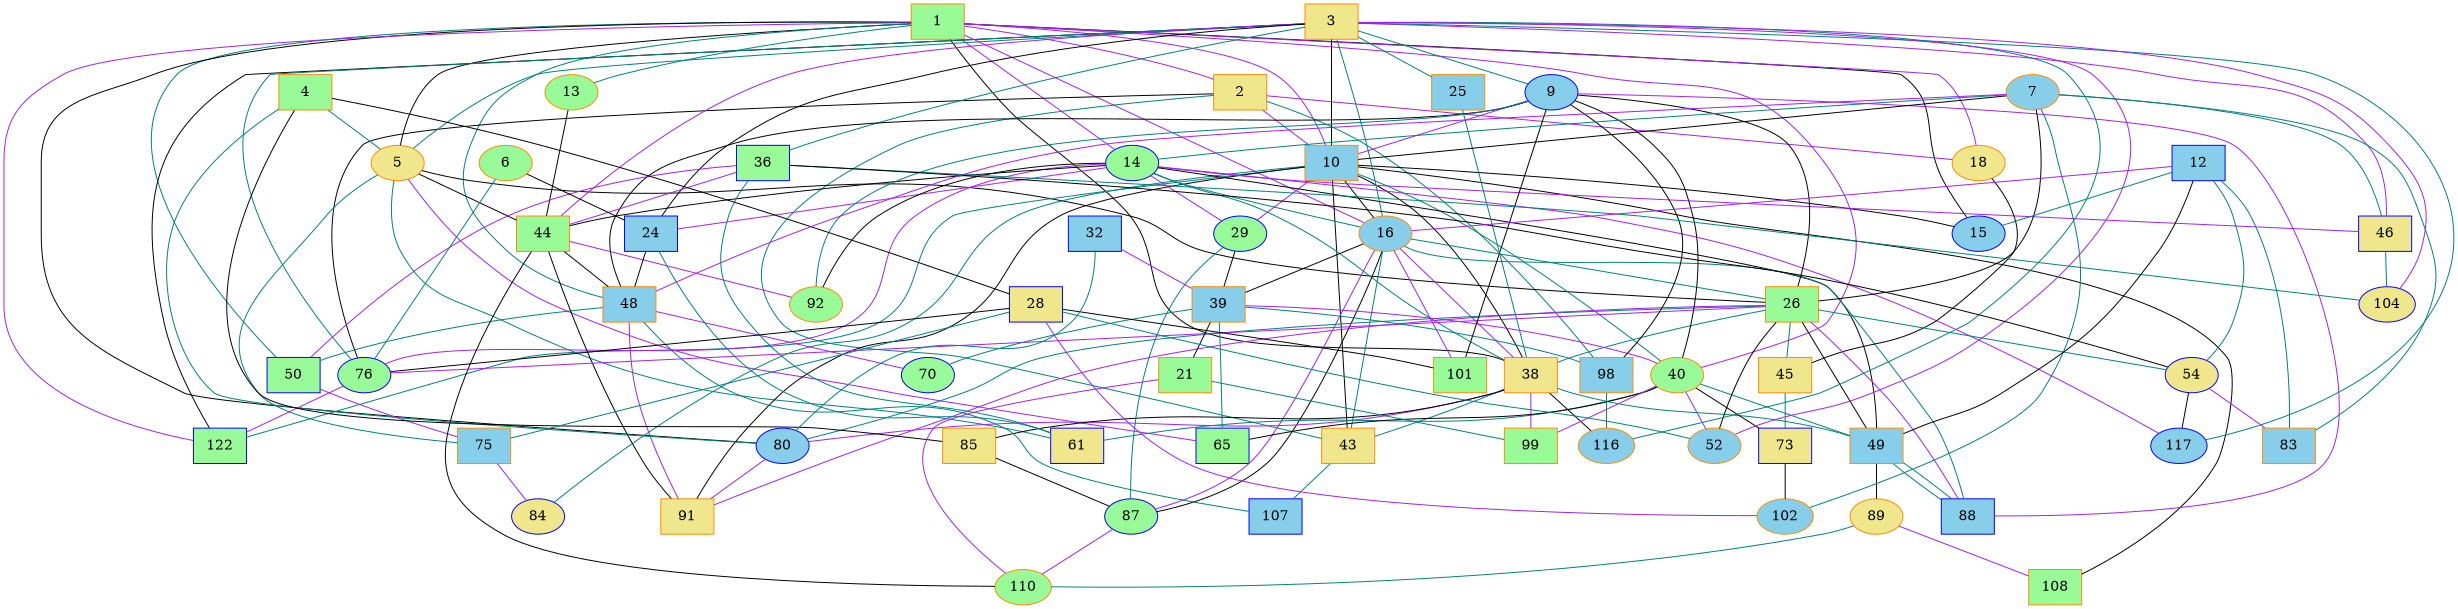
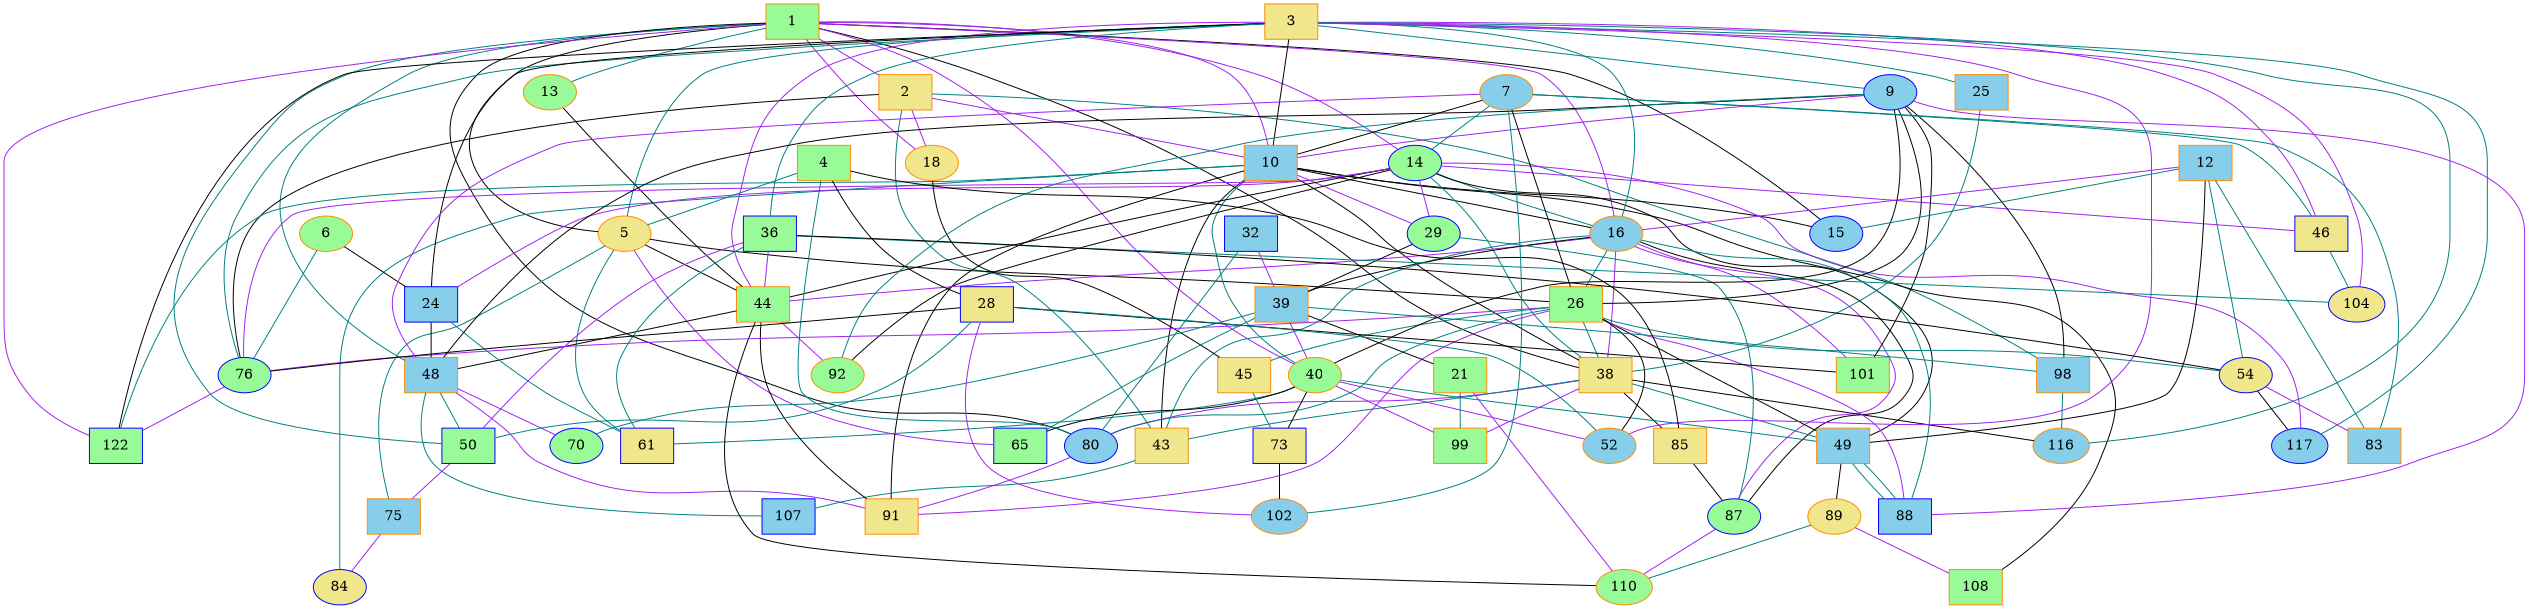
node "12": color blue -> darkorange
edge "16" -- "44": added
edge "28" -- "75": now "28" -- "50"
